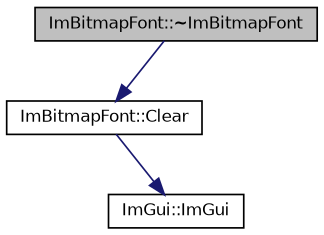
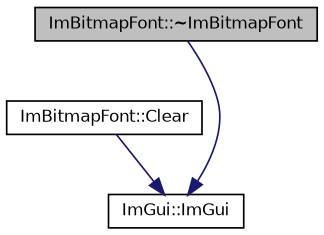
edge "ImBitmapFont::~ImBitmapFont" -> "ImBitmapFont::Clear": now "ImBitmapFont::~ImBitmapFont" -> "ImGui::ImGui"
